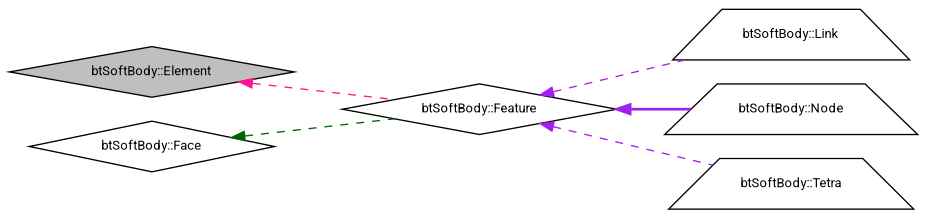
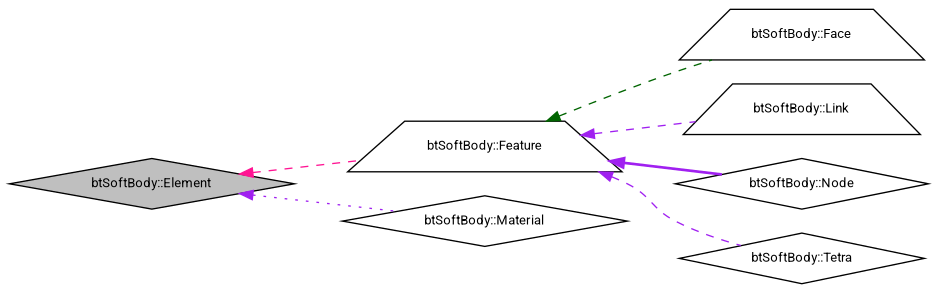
node "btSoftBody::Feature": shape diamond -> trapezium
node "btSoftBody::Node": shape trapezium -> diamond
edge "btSoftBody::Feature" -> "btSoftBody::Face": reversed
node "btSoftBody::Face": shape diamond -> trapezium
node "btSoftBody::Tetra": shape trapezium -> diamond
node "btSoftBody::Material": added
